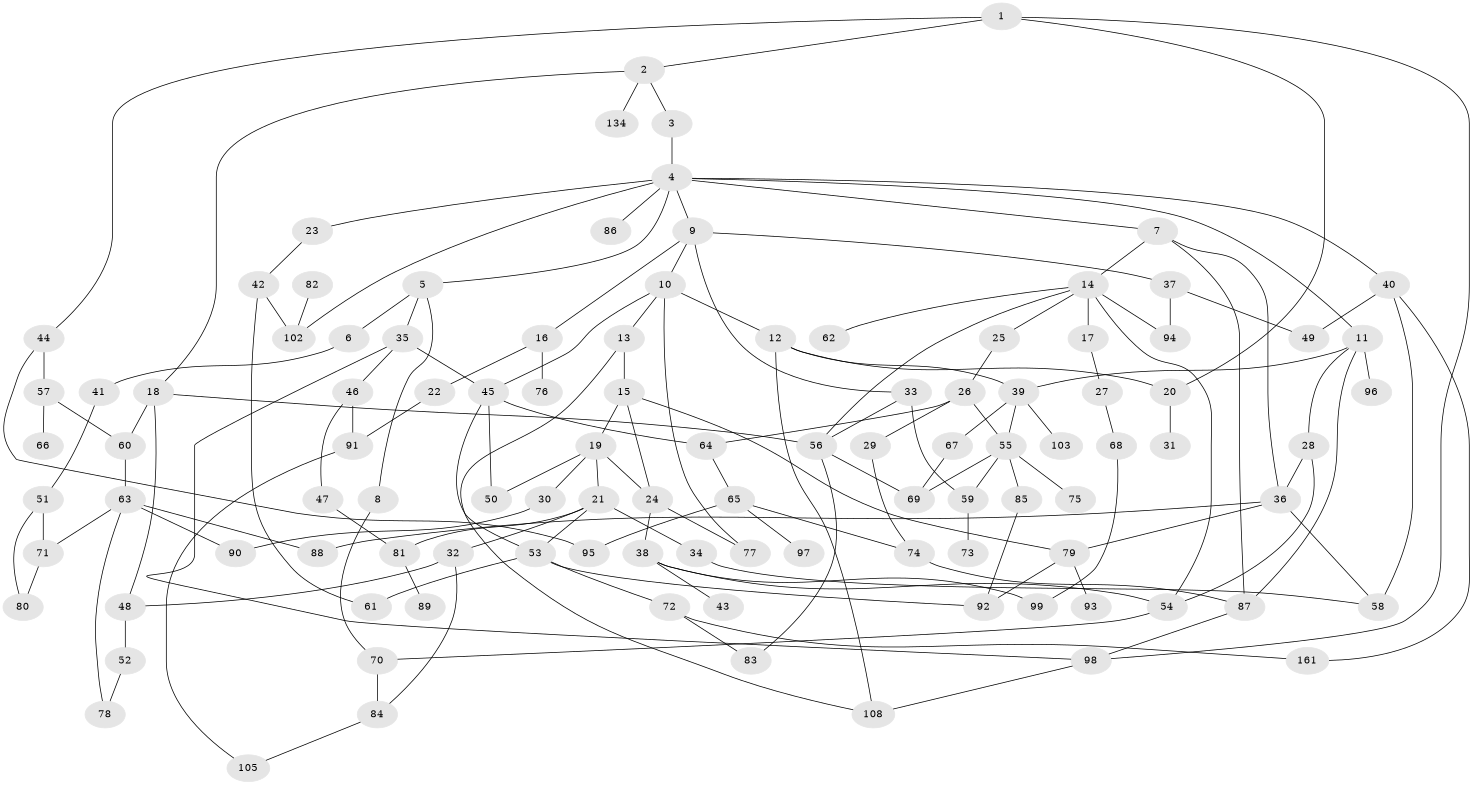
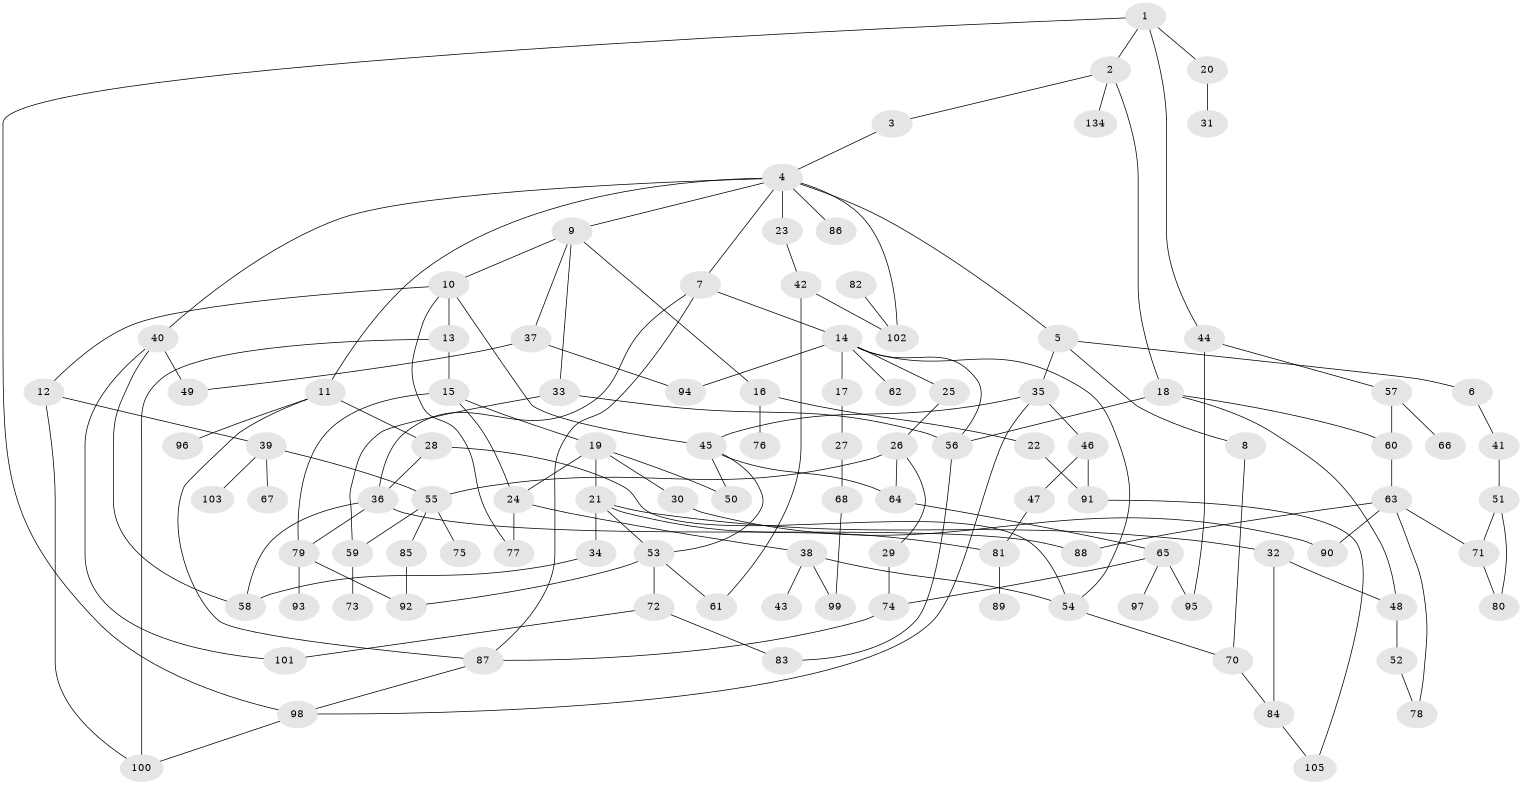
edge "12" -- "20": removed
edge "11" -- "39": removed
node "69": removed
node "161": label "161" -> "101"
node "108": label "108" -> "100"
